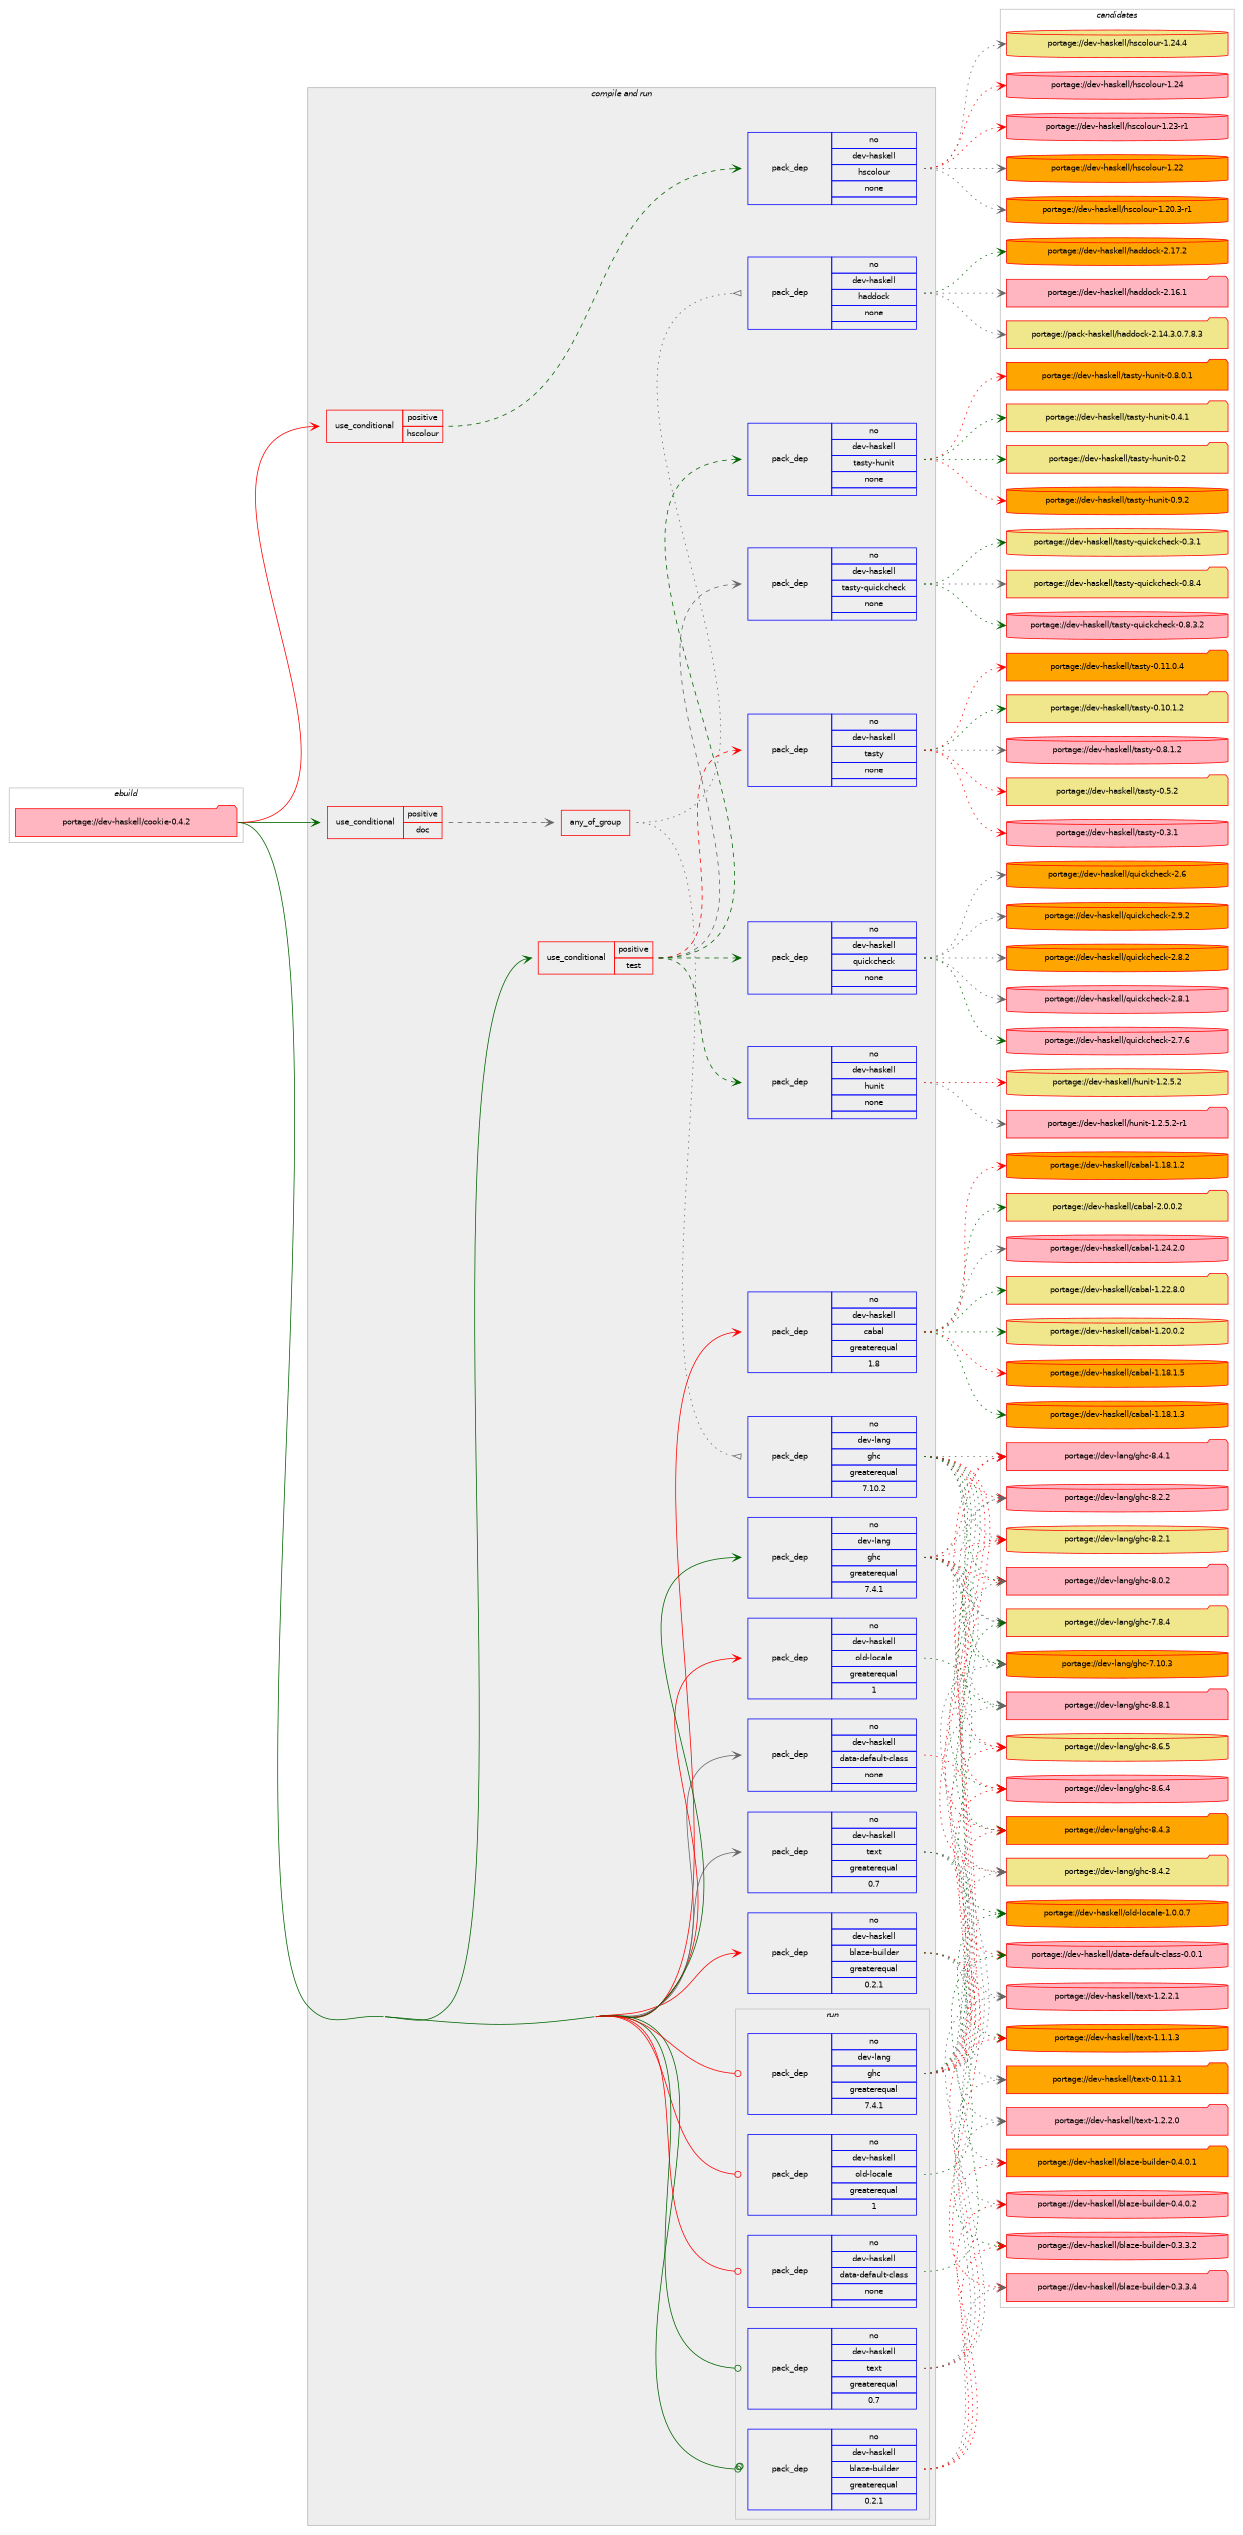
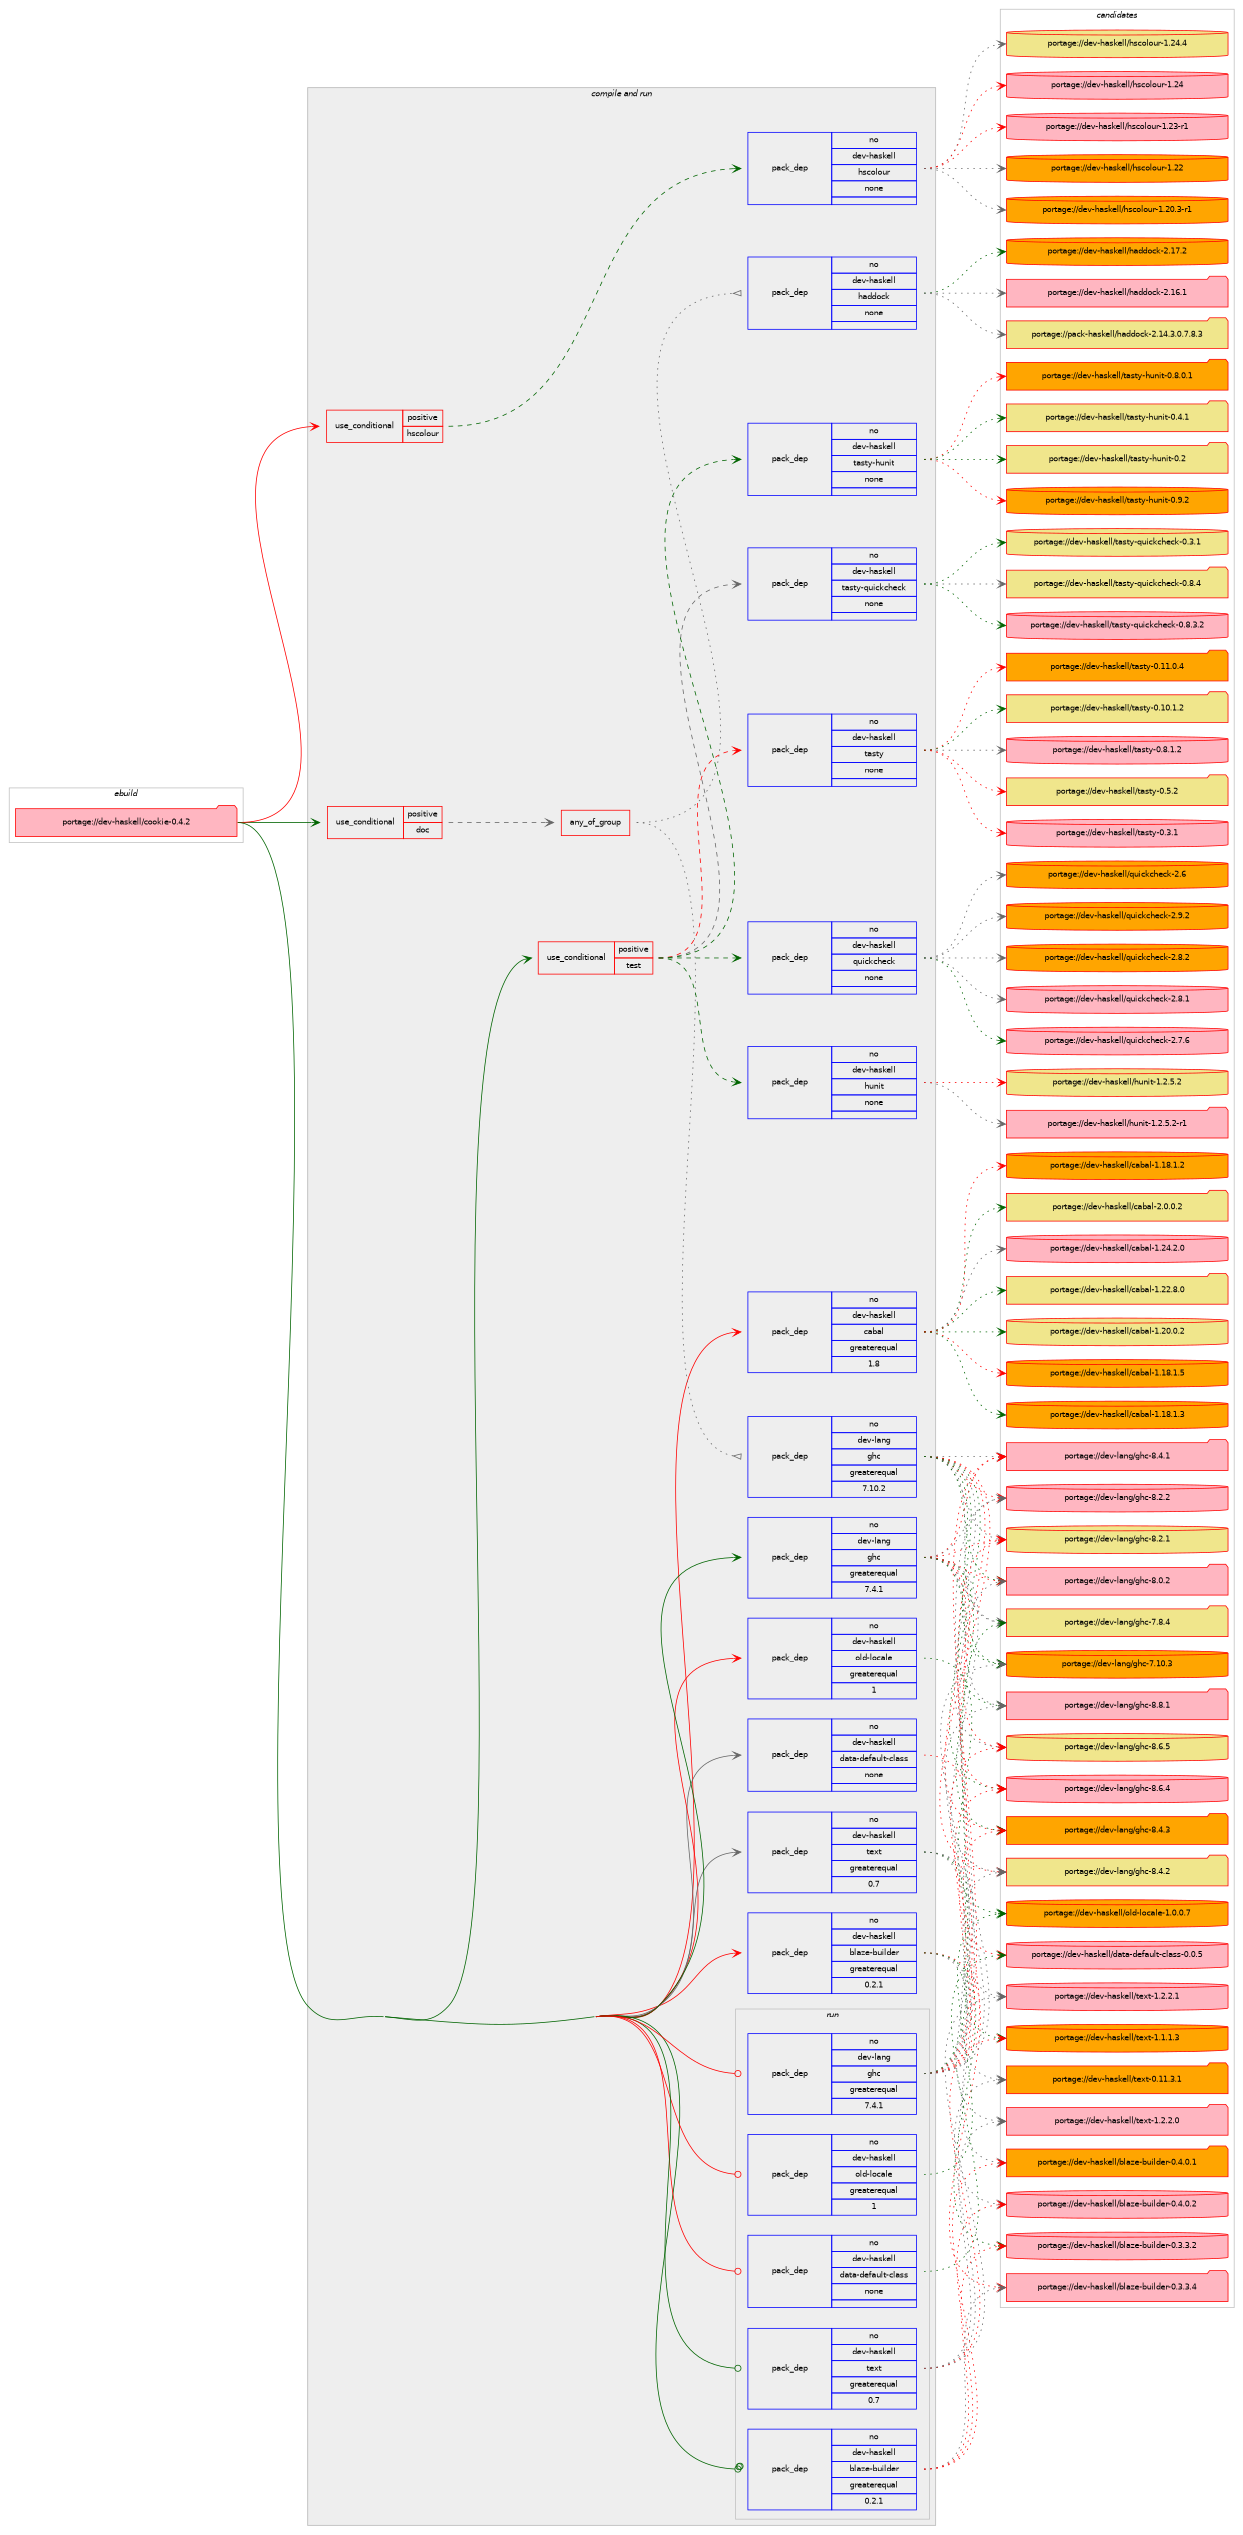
node "portage://dev-haskell/data-default-class-0.0.1": label "portage://dev-haskell/data-default-class-0.0.1" -> "portage://dev-haskell/data-default-class-0.0.5"
